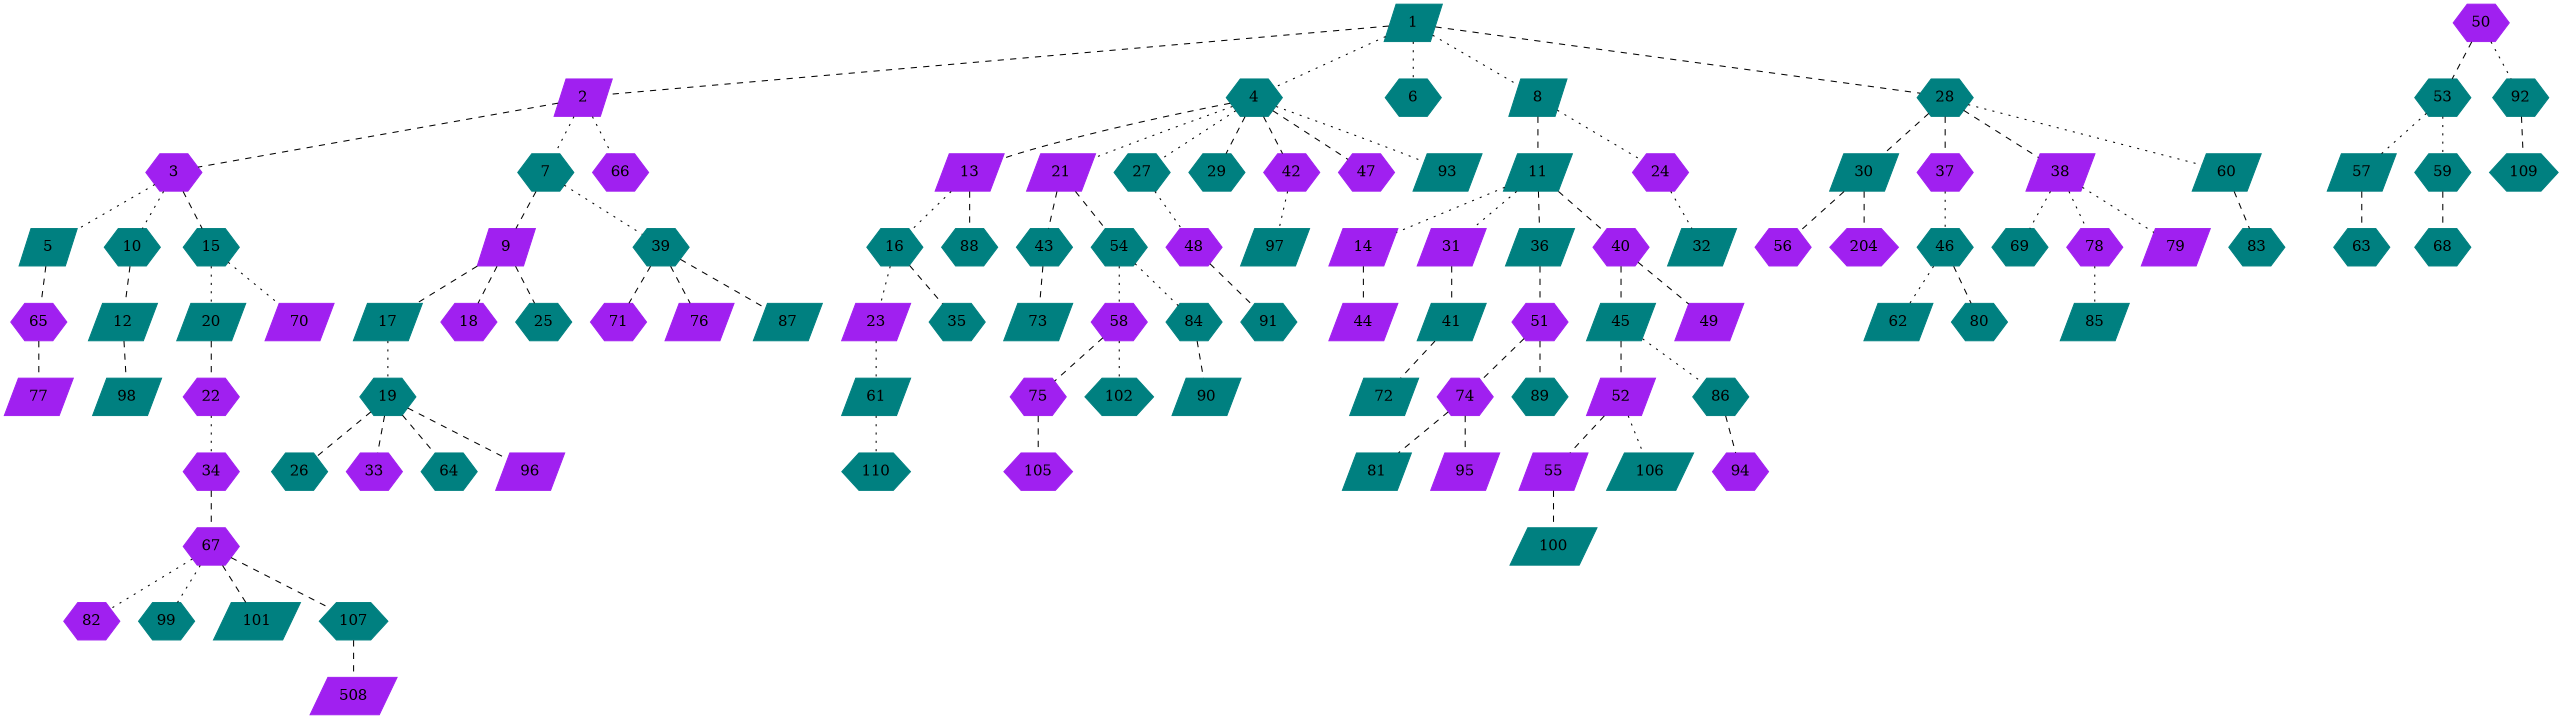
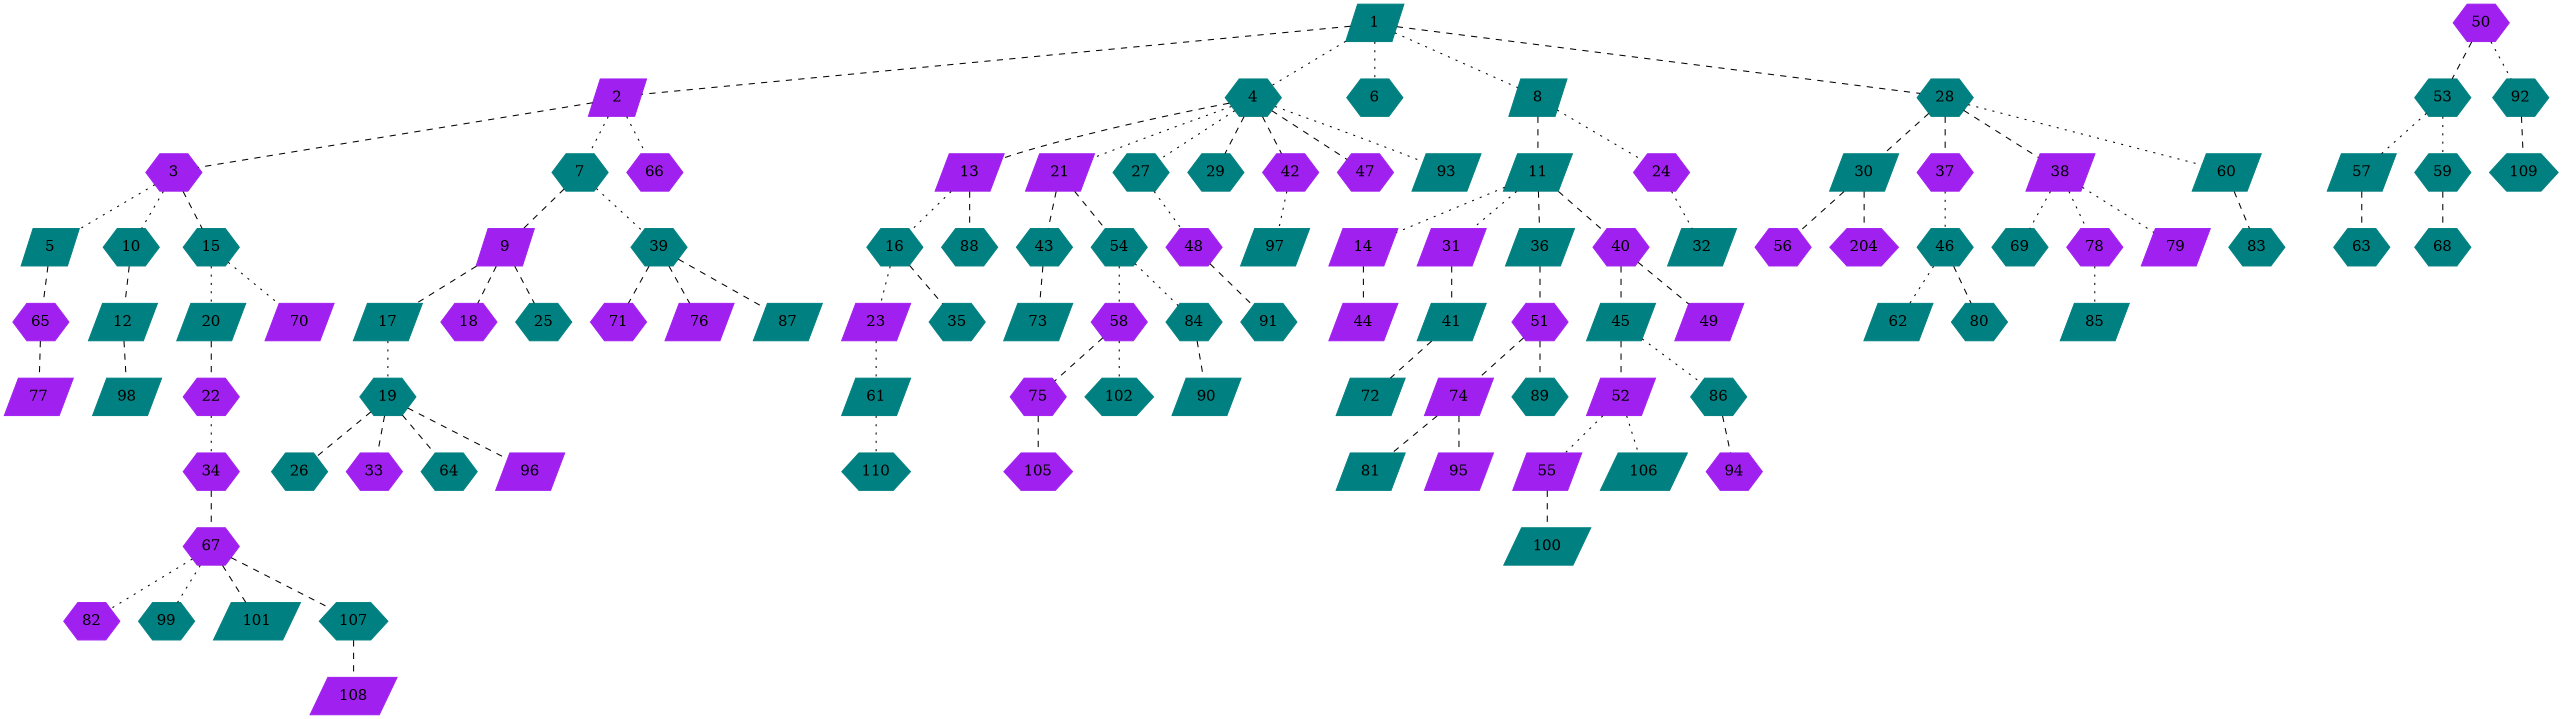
node "74": shape hexagon -> parallelogram
edge "52" -- "55": style dashed -> dotted
node "508": label "508" -> "108"
